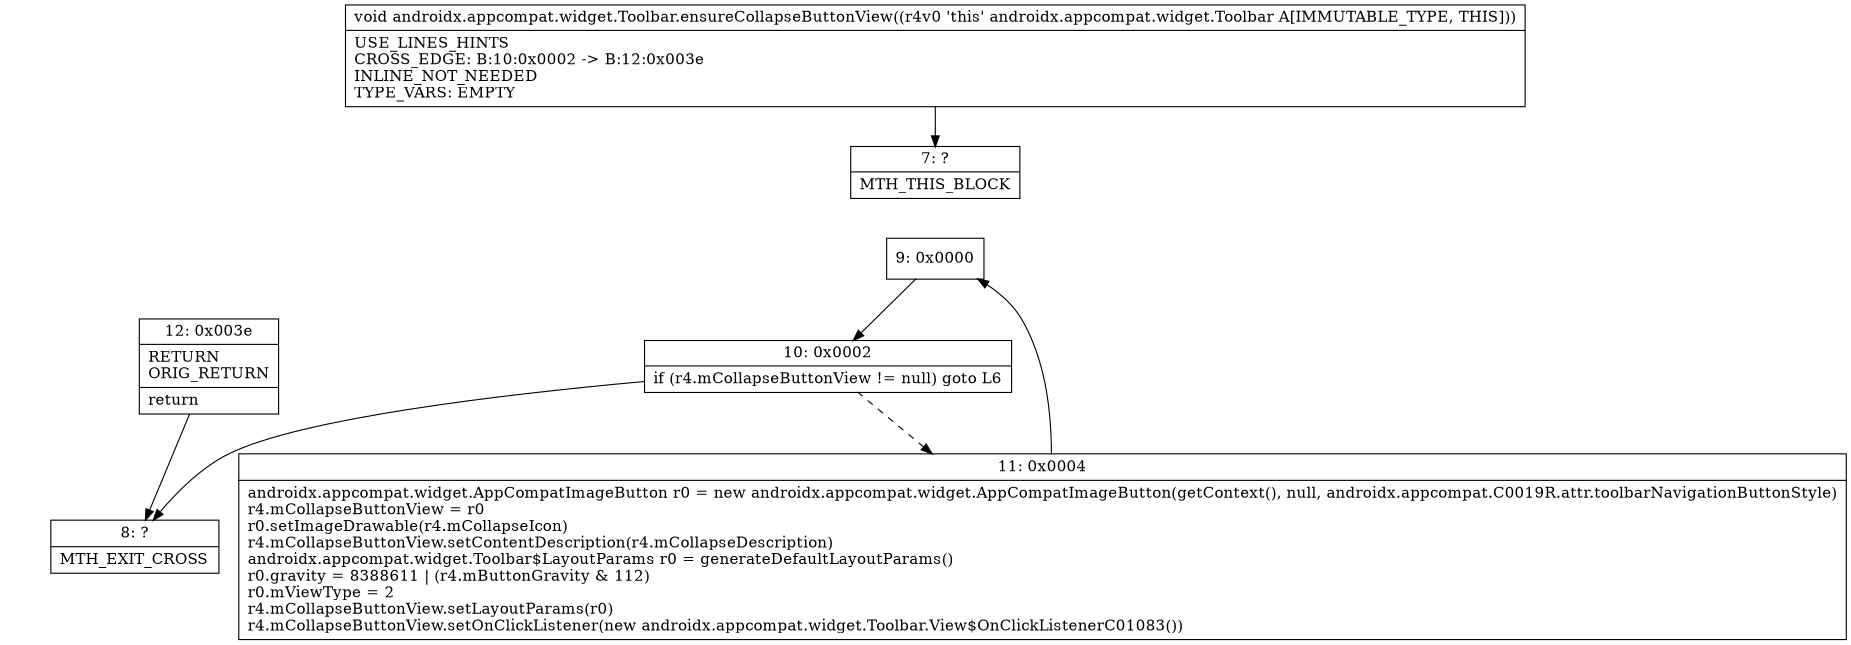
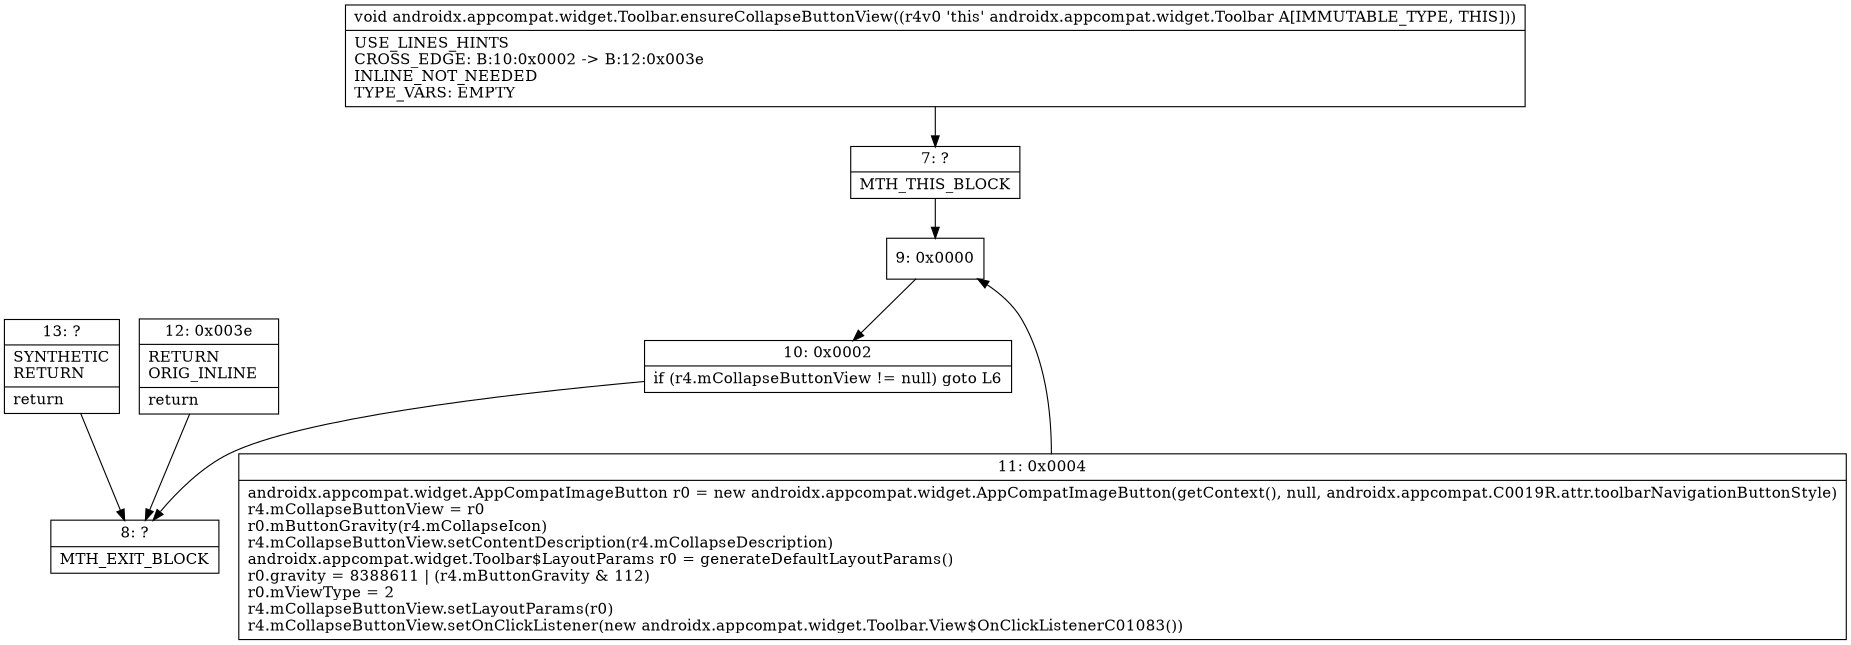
edge "7: ?" -> "9: 0x0000": added
node "13: ?": added
node "12: 0x003e": text "ORIG_RETURN" -> "ORIG_INLINE"
edge "10: 0x0002" -> "11: 0x0004": removed
node "11: 0x0004": text "r0.setImageDrawable(r4.mCollapseIcon)" -> "r0.mButtonGravity(r4.mCollapseIcon)"
node "8: ?": text "MTH_EXIT_CROSS" -> "MTH_EXIT_BLOCK"
